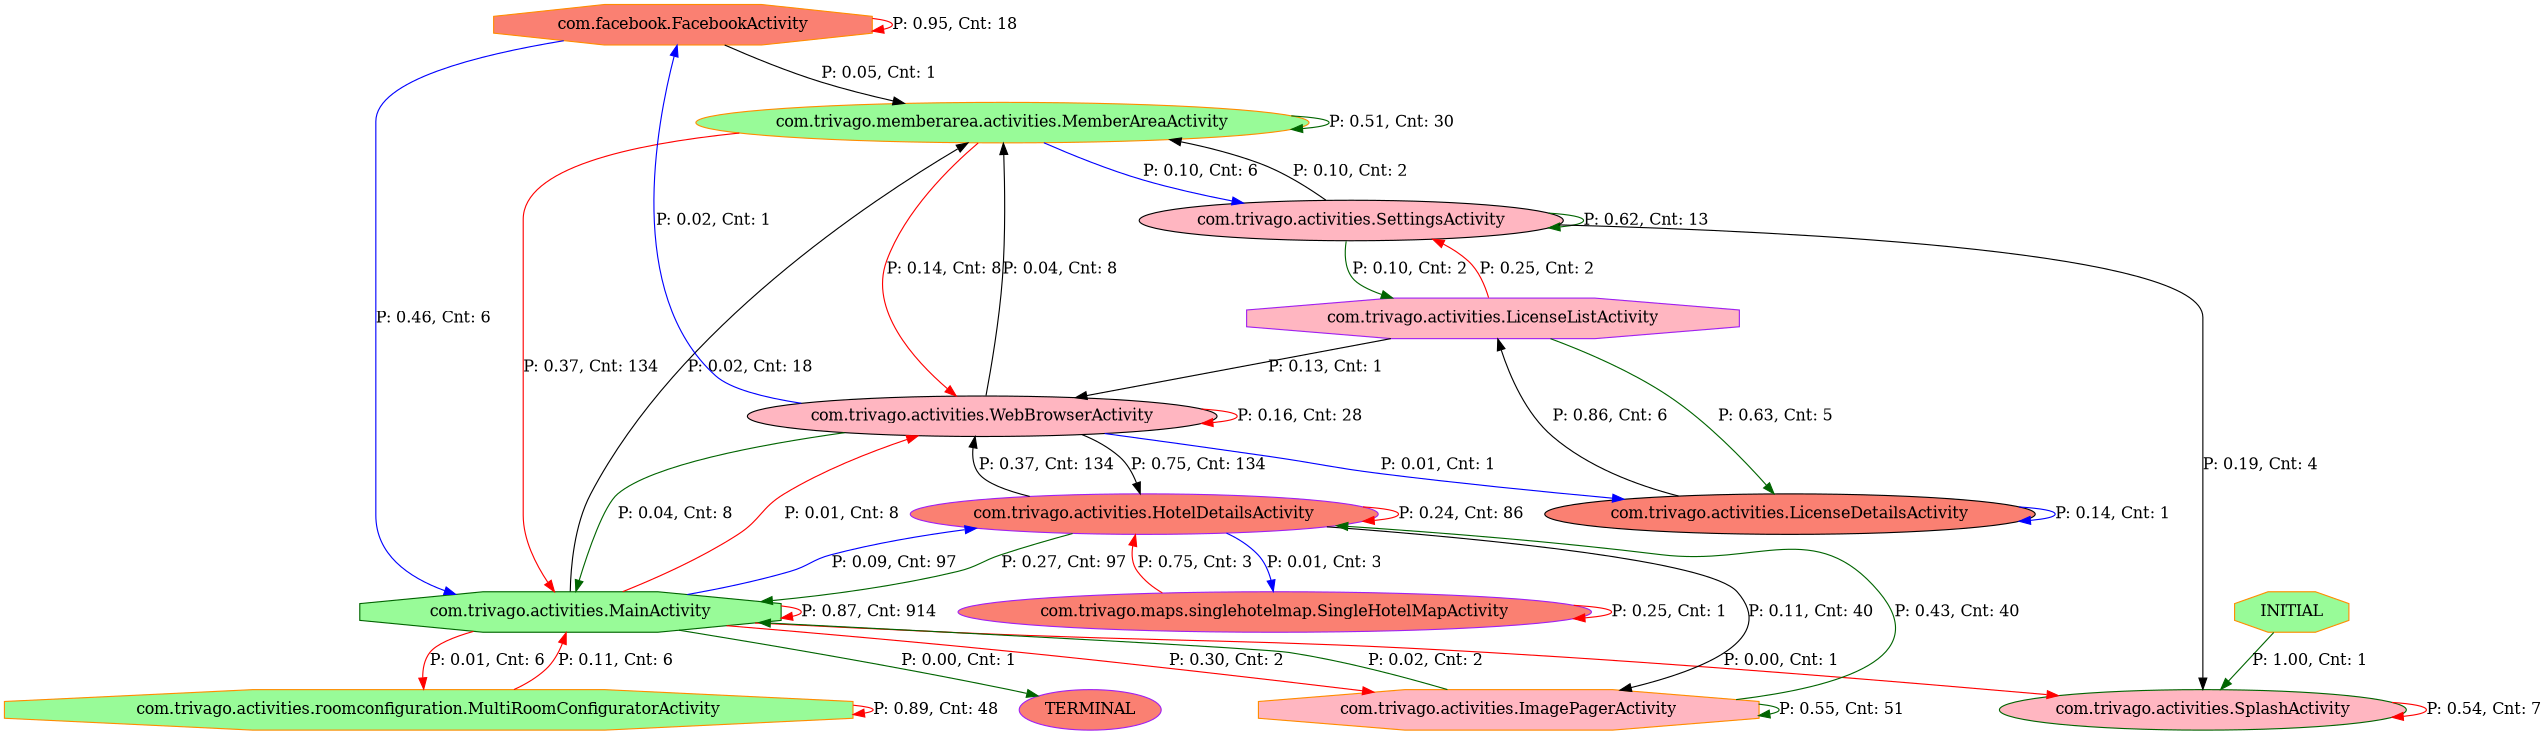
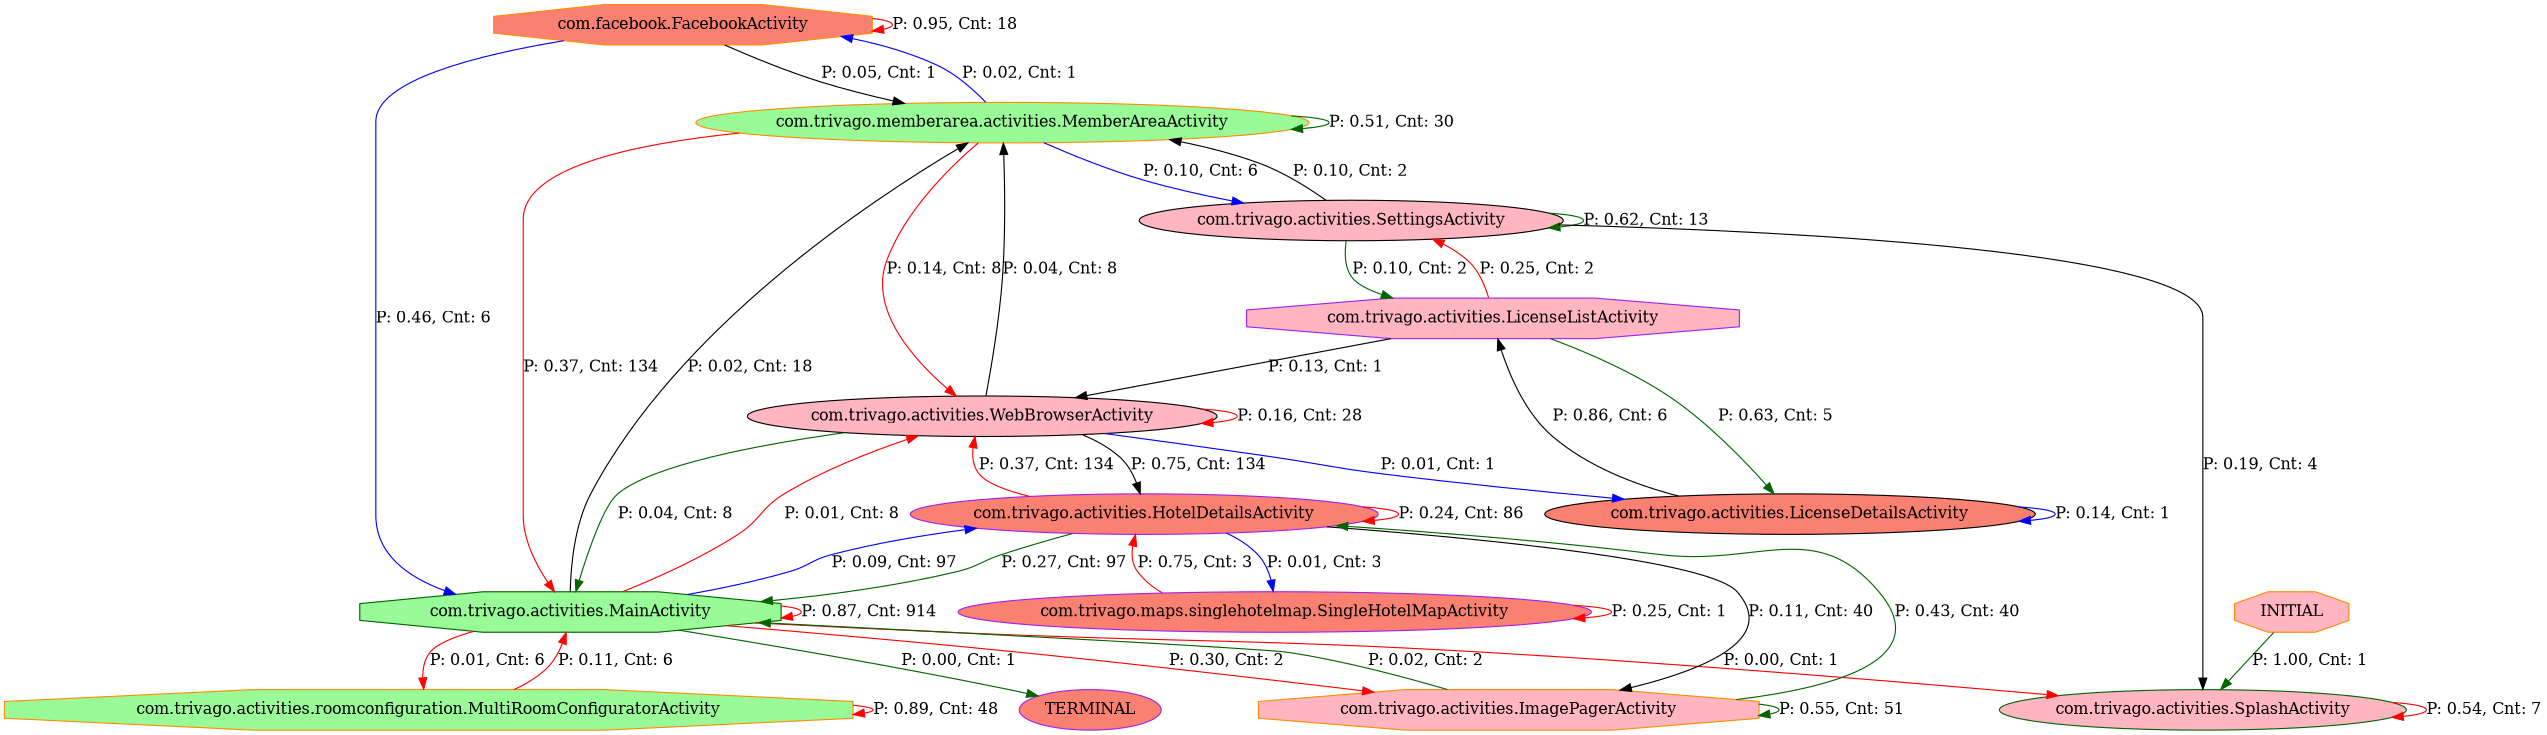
edge "com.trivago.activities.WebBrowserActivity" -> "com.facebook.FacebookActivity": now "com.trivago.memberarea.activities.MemberAreaActivity" -> "com.facebook.FacebookActivity"
edge "com.trivago.activities.HotelDetailsActivity" -> "com.trivago.activities.WebBrowserActivity": color black -> red
node "INITIAL": fillcolor palegreen -> lightpink
